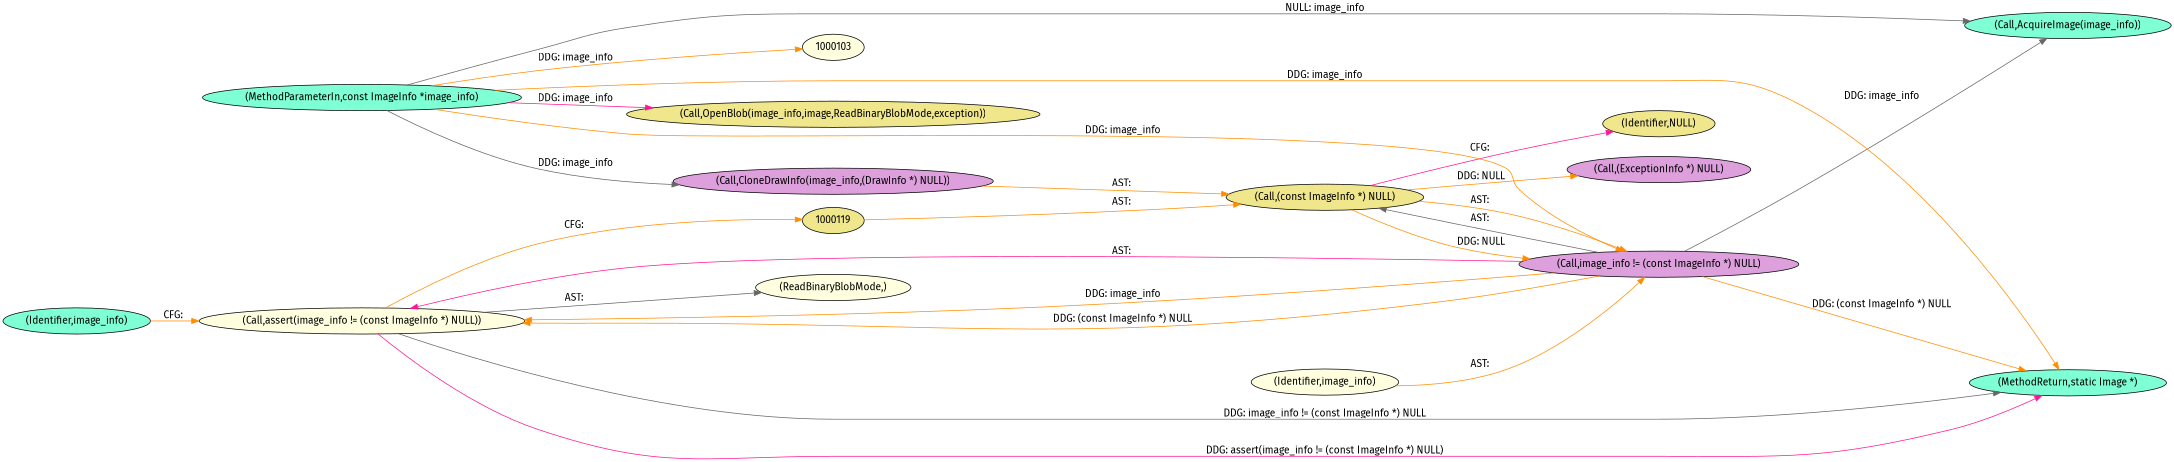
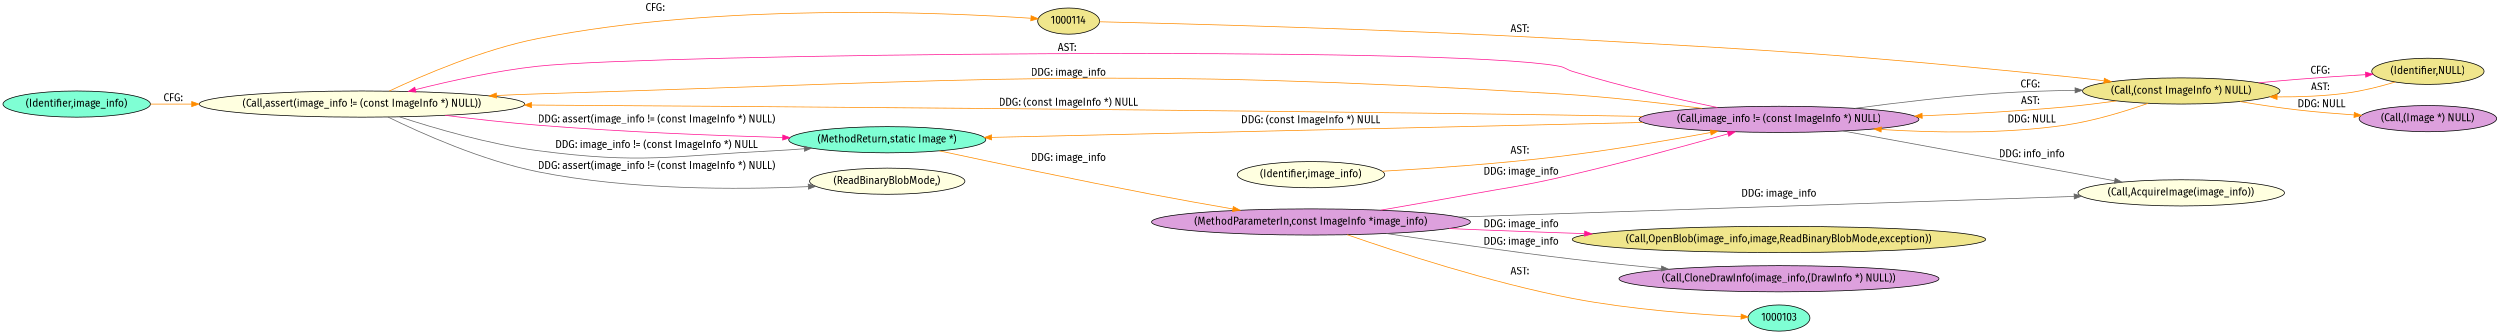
edge "(MethodParameterIn,const ImageInfo *image_info)" -> "(Call,AcquireImage(image_info))": label "NULL: image_info" -> "DDG: image_info"
node "(Call,AcquireImage(image_info))": fillcolor aquamarine -> lightyellow
node "1000103": fillcolor lightyellow -> aquamarine
edge "(MethodParameterIn,const ImageInfo *image_info)" -> "1000103": label "DDG: image_info" -> "AST: "
edge "(MethodParameterIn,const ImageInfo *image_info)" -> "(MethodReturn,static Image *)": reversed
edge "(Call,image_info != (const ImageInfo *) NULL)" -> "(Call,AcquireImage(image_info))": label "DDG: image_info" -> "DDG: info_info"
node "(MethodParameterIn,const ImageInfo *image_info)": fillcolor aquamarine -> plum
edge "(MethodParameterIn,const ImageInfo *image_info)" -> "(Call,image_info != (const ImageInfo *) NULL)": color darkorange -> deeppink
node "(Call,(ExceptionInfo *) NULL)": label "(Call,(ExceptionInfo *) NULL)" -> "(Call,(Image *) NULL)"
edge "(Call,CloneDrawInfo(image_info,(DrawInfo *) NULL))" -> "(Call,(const ImageInfo *) NULL)": now "(Identifier,NULL)" -> "(Call,(const ImageInfo *) NULL)"
edge "(Call,image_info != (const ImageInfo *) NULL)" -> "(Call,(const ImageInfo *) NULL)": label "AST: " -> "CFG: "
node "1000119": label "1000119" -> "1000114"
edge "(Call,assert(image_info != (const ImageInfo *) NULL))" -> "(ReadBinaryBlobMode,)": label "AST: " -> "DDG: assert(image_info != (const ImageInfo *) NULL)"
